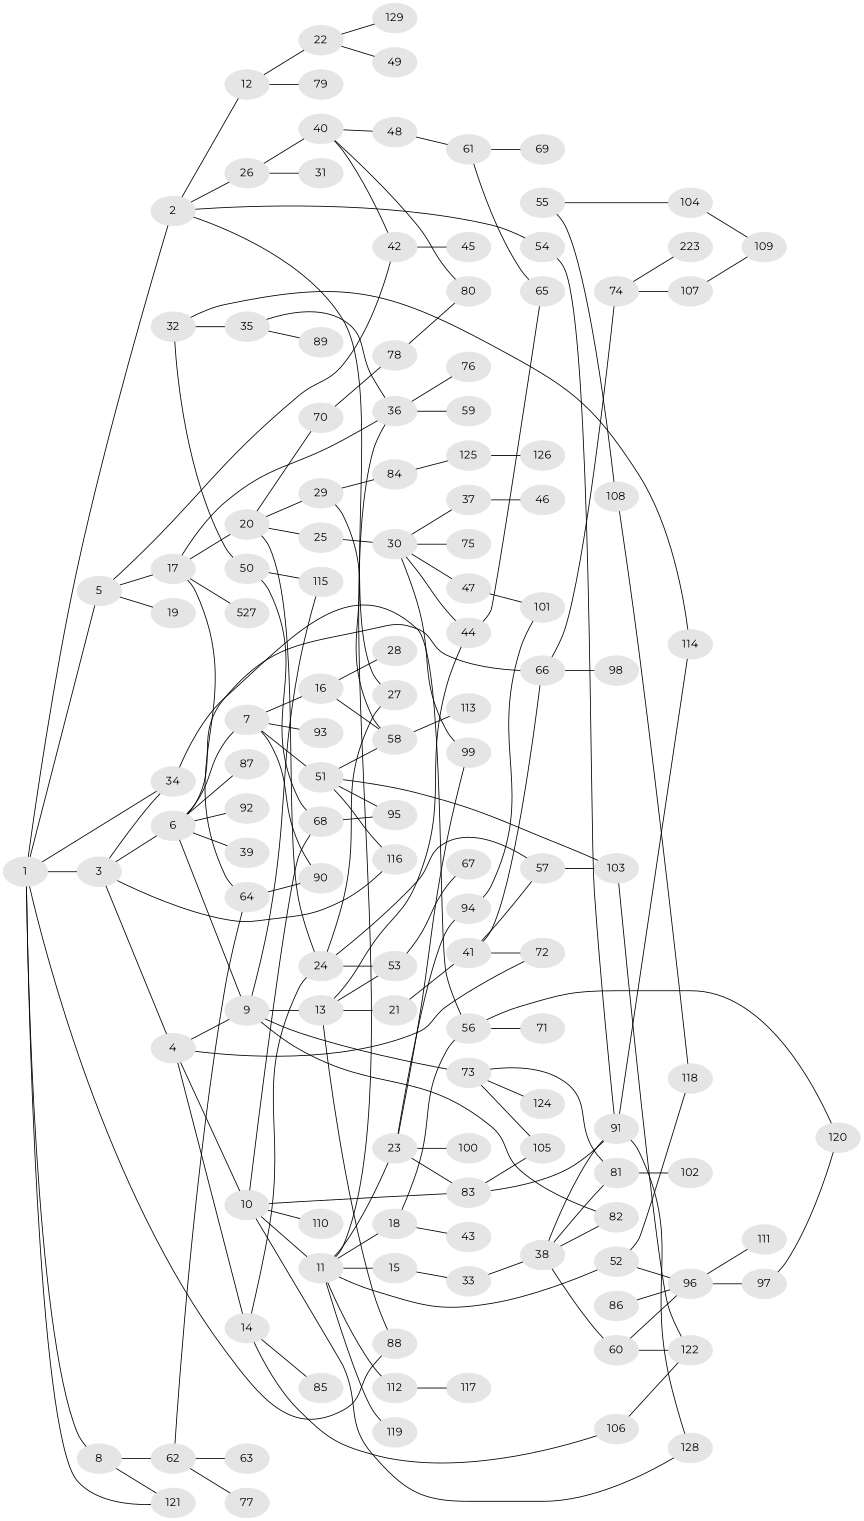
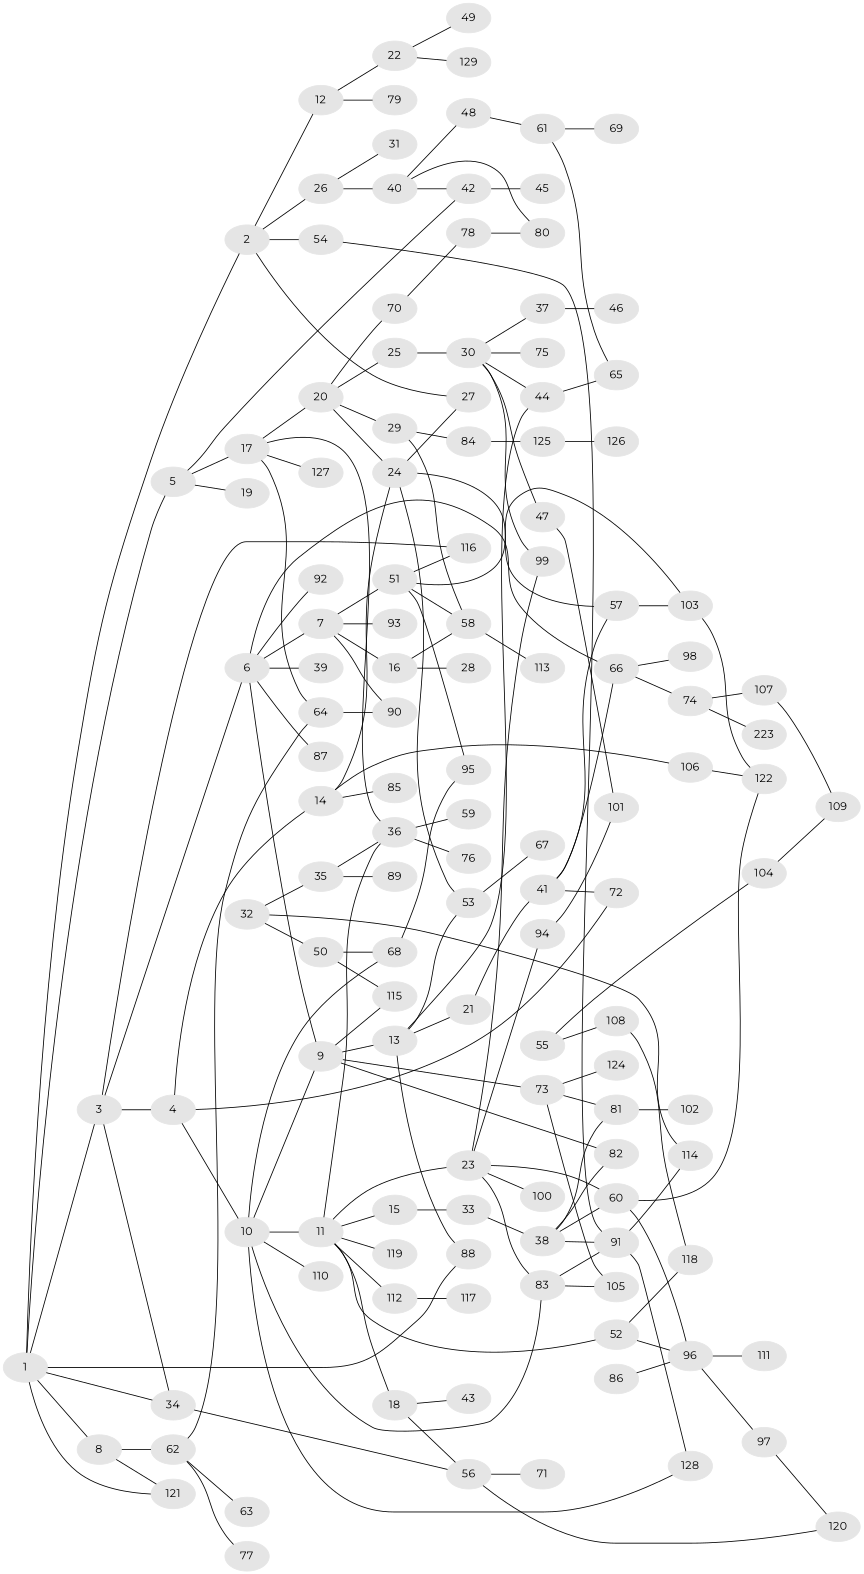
node "527": label "527" -> "127"
edge "9" -- "4": now "9" -- "10"
edge "23" -- "60": added
